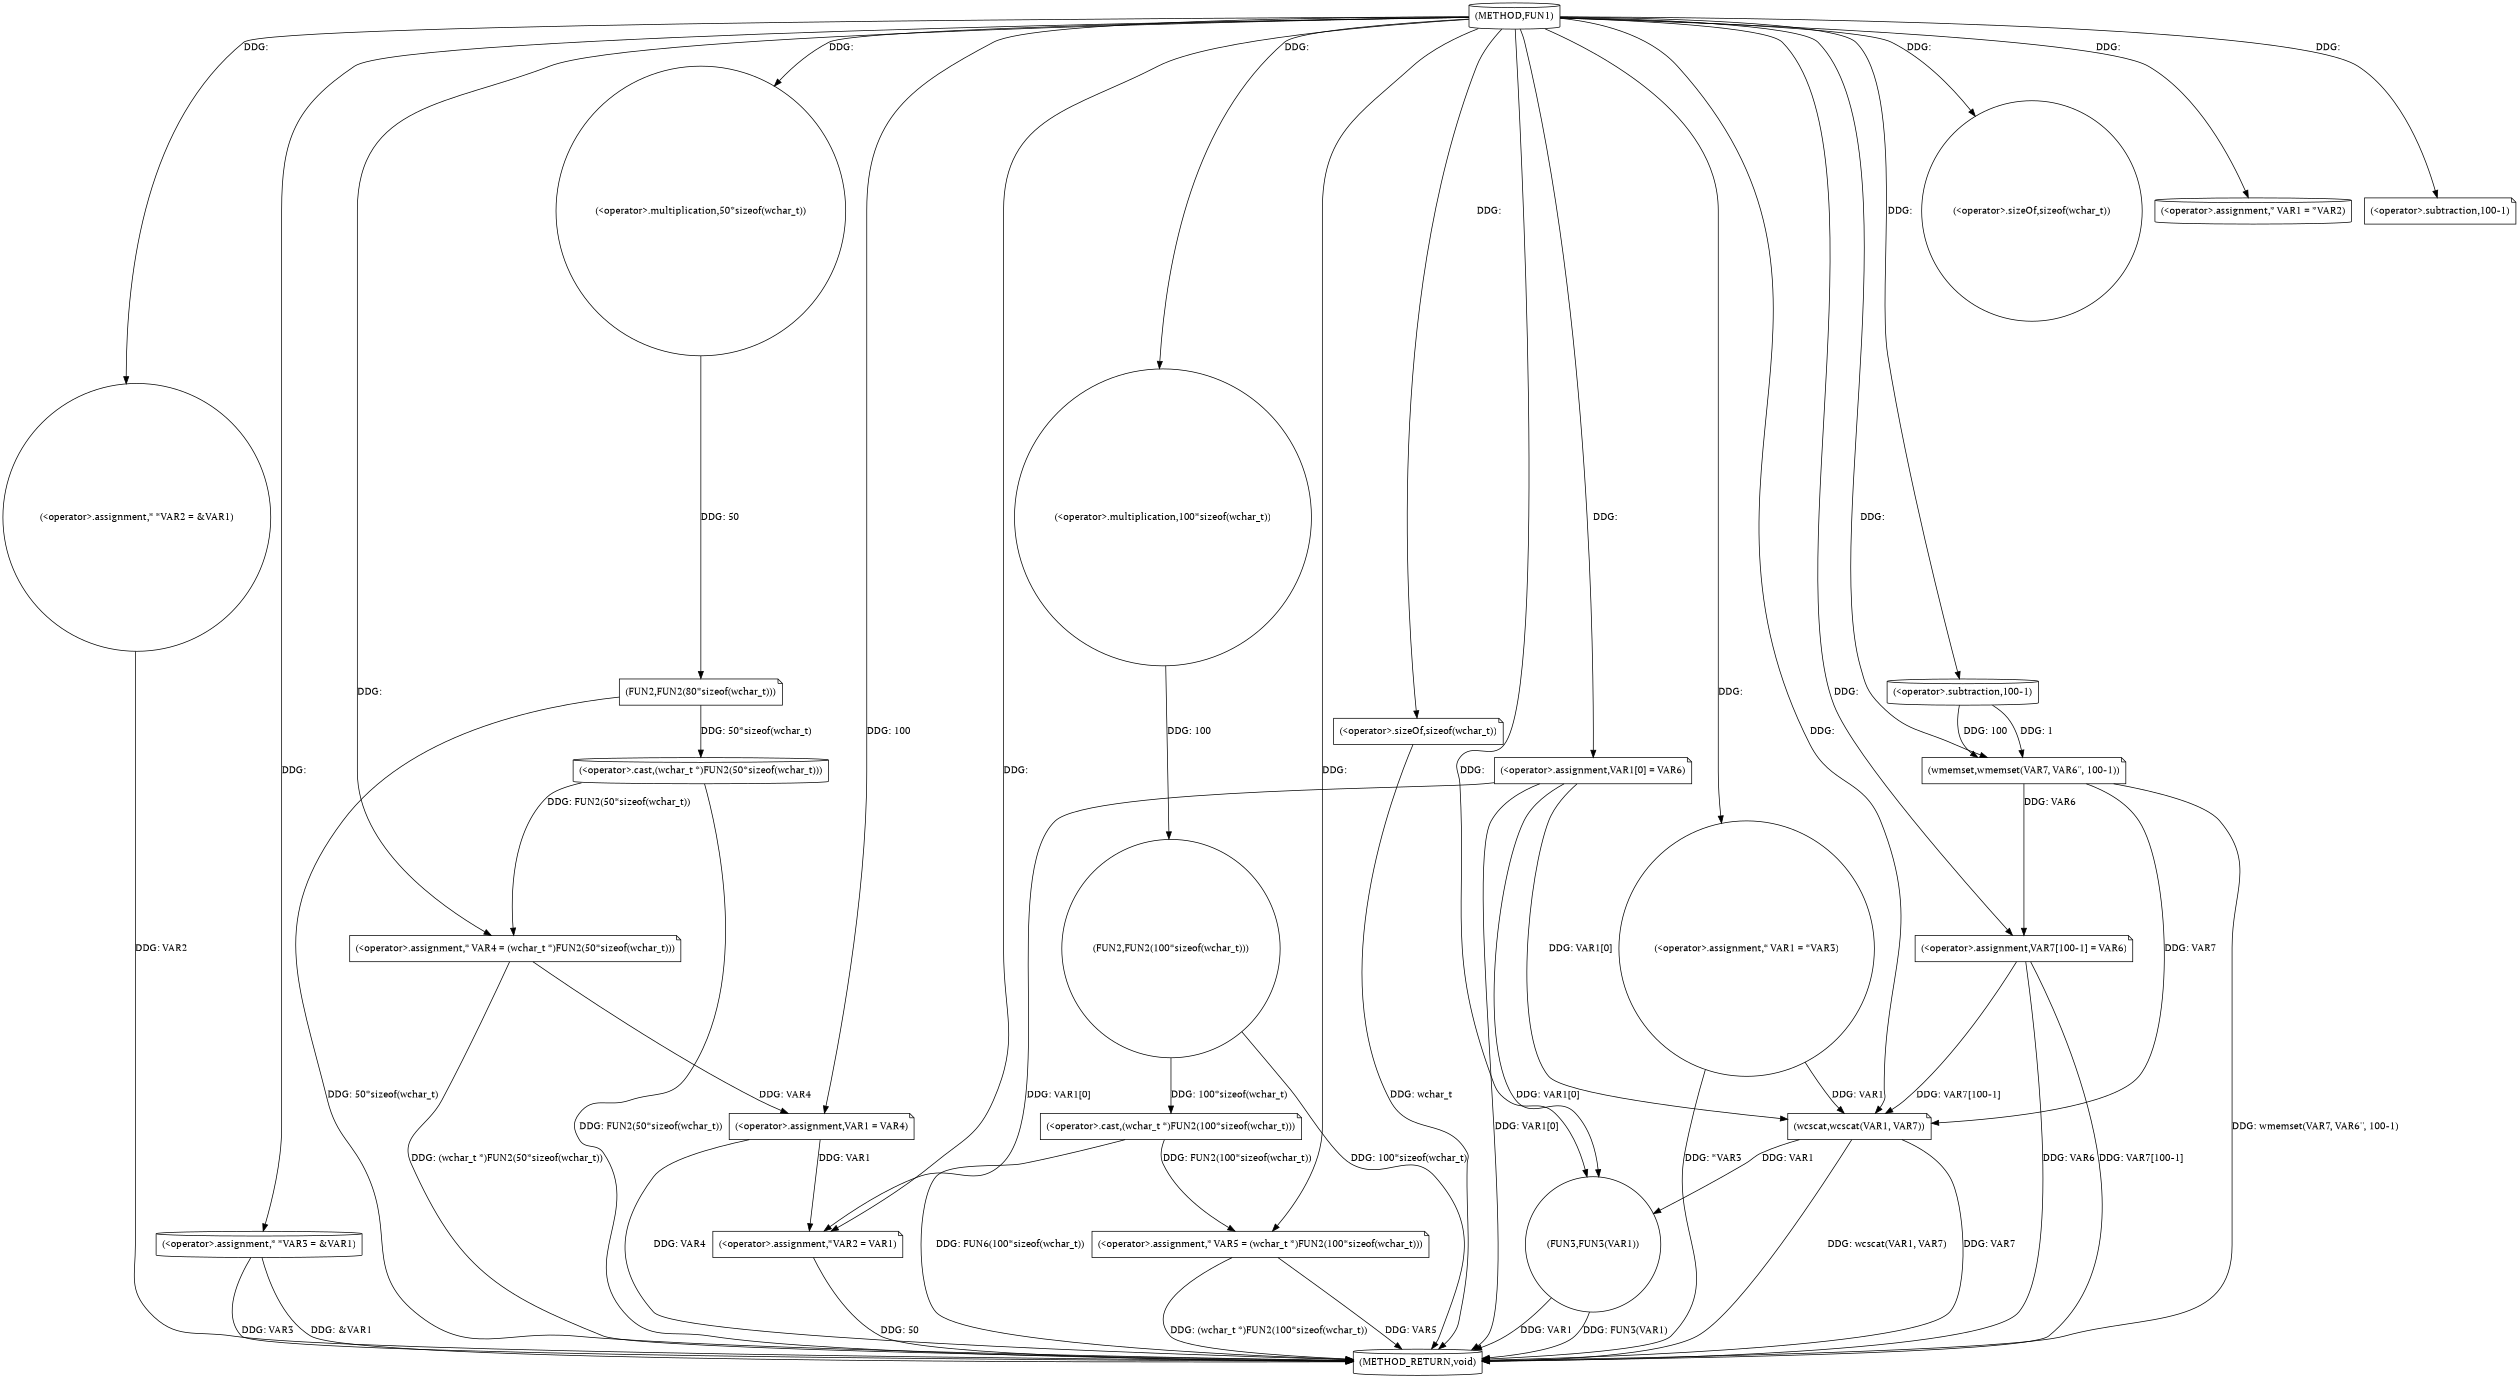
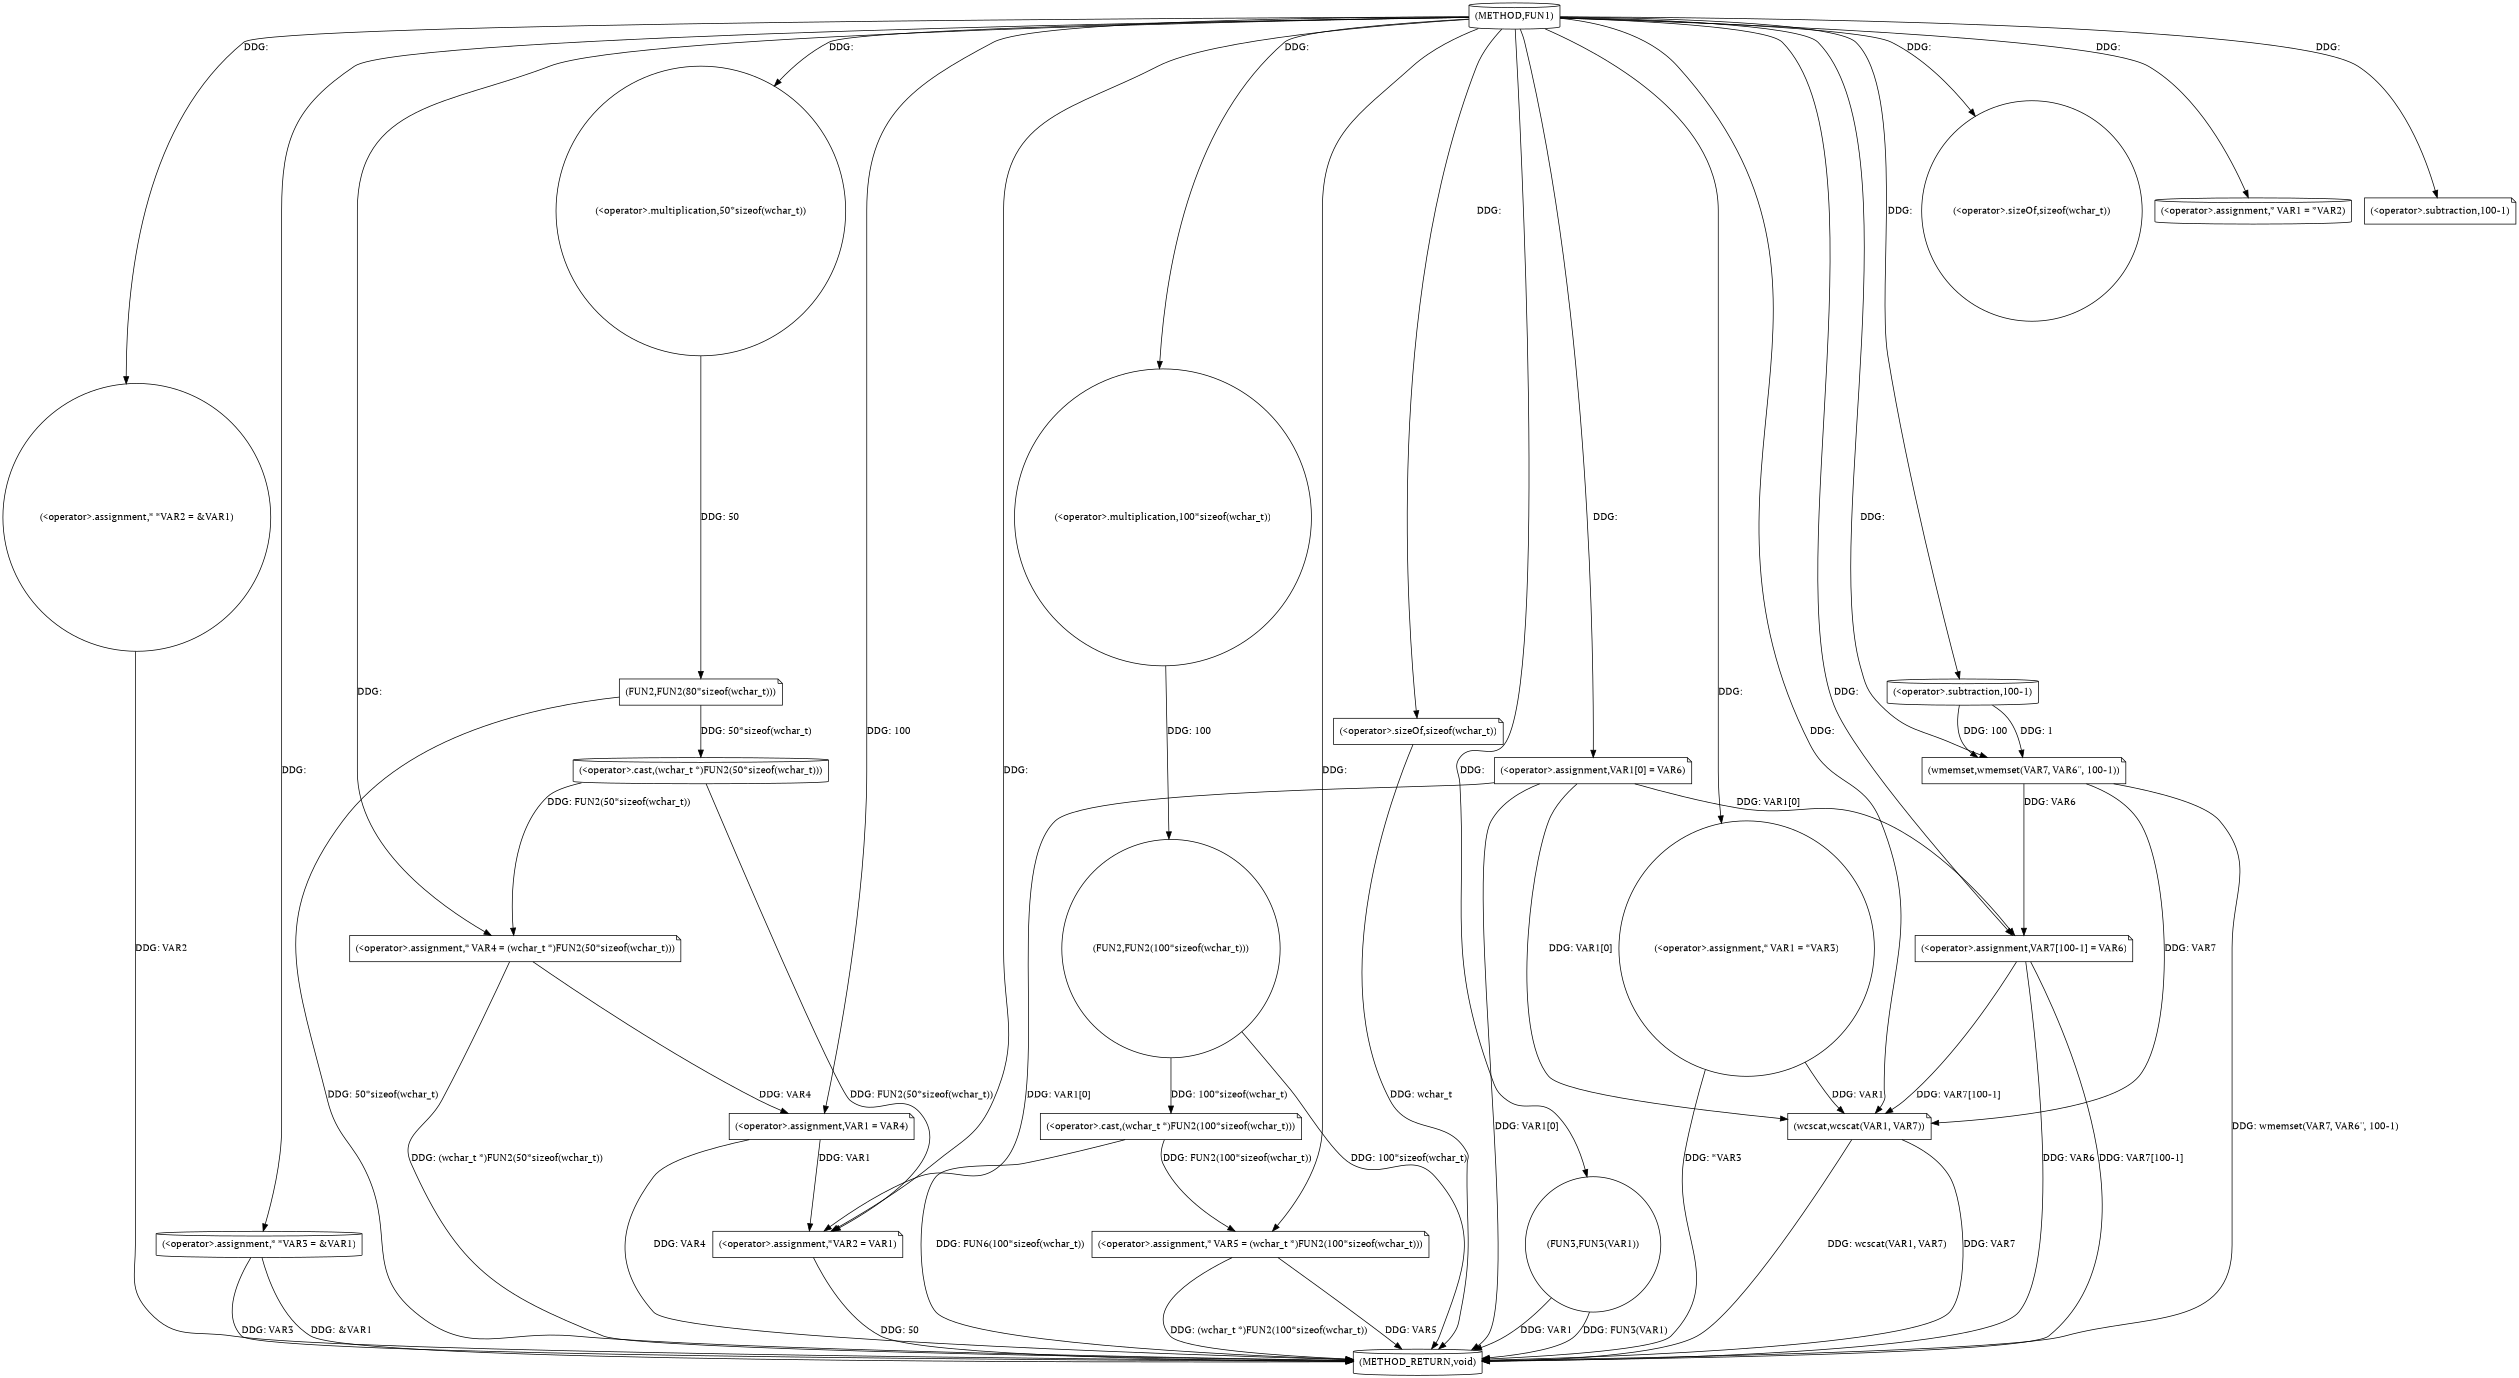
edge "(<operator>.assignment,VAR1[0] = VAR6)" -> "(FUN3,FUN3(VAR1))": now "(<operator>.assignment,VAR1[0] = VAR6)" -> "(<operator>.assignment,VAR7[100-1] = VAR6)"
edge "(wcscat,wcscat(VAR1, VAR7))" -> "(FUN3,FUN3(VAR1))": removed, label "DDG: VAR1"
edge "(<operator>.cast,(wchar_t *)FUN2(50*sizeof(wchar_t)))" -> "(METHOD_RETURN,void)": now "(<operator>.cast,(wchar_t *)FUN2(50*sizeof(wchar_t)))" -> "(<operator>.assignment,*VAR2 = VAR1)"
